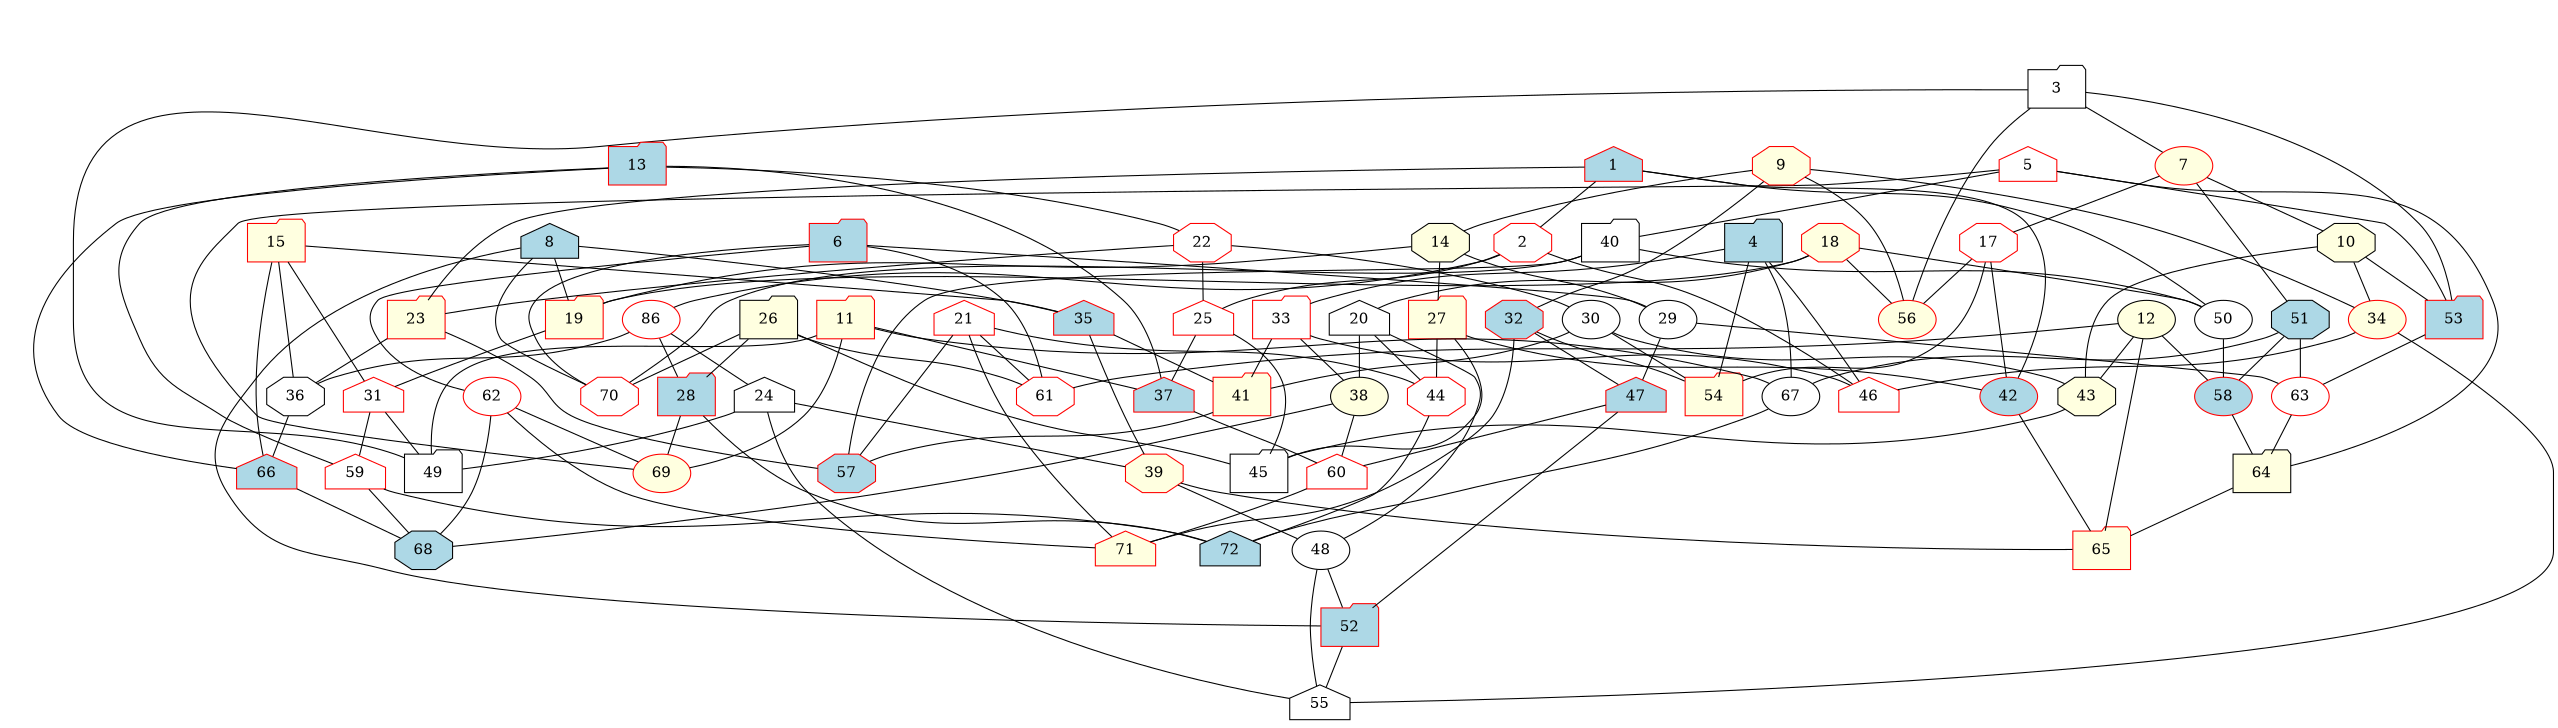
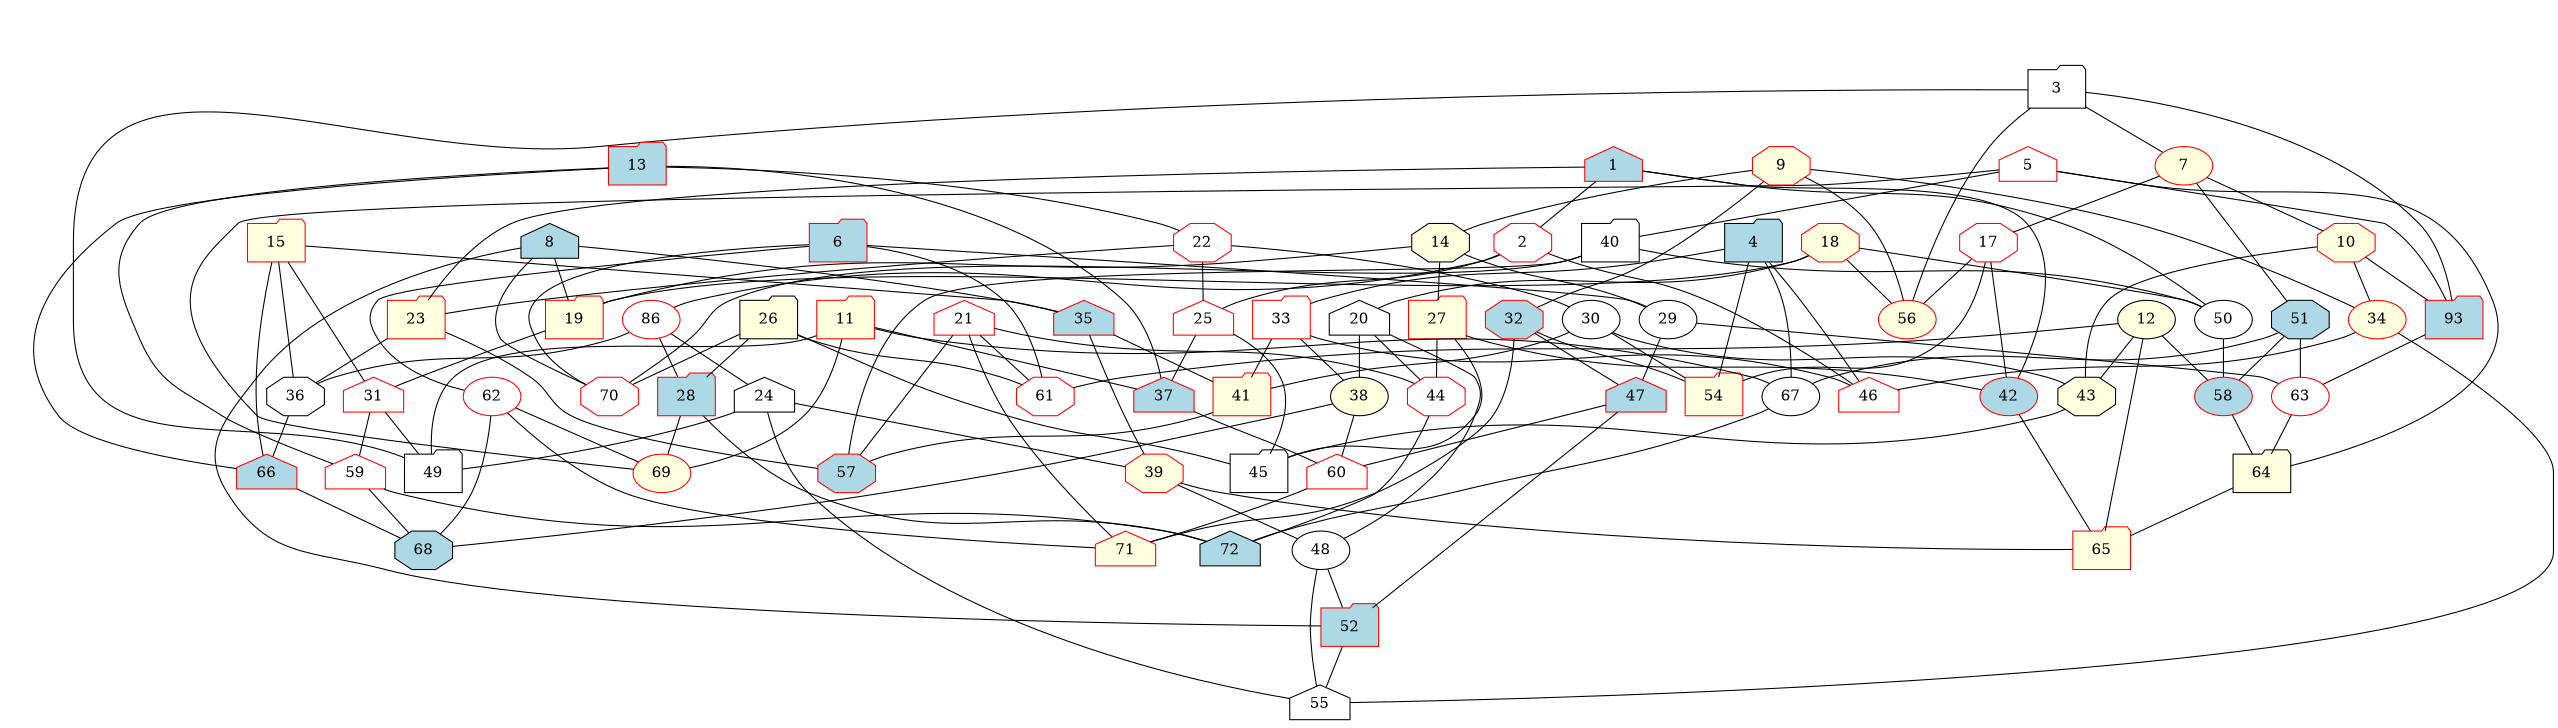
node "10": color black -> red
node "53": label "53" -> "93"
